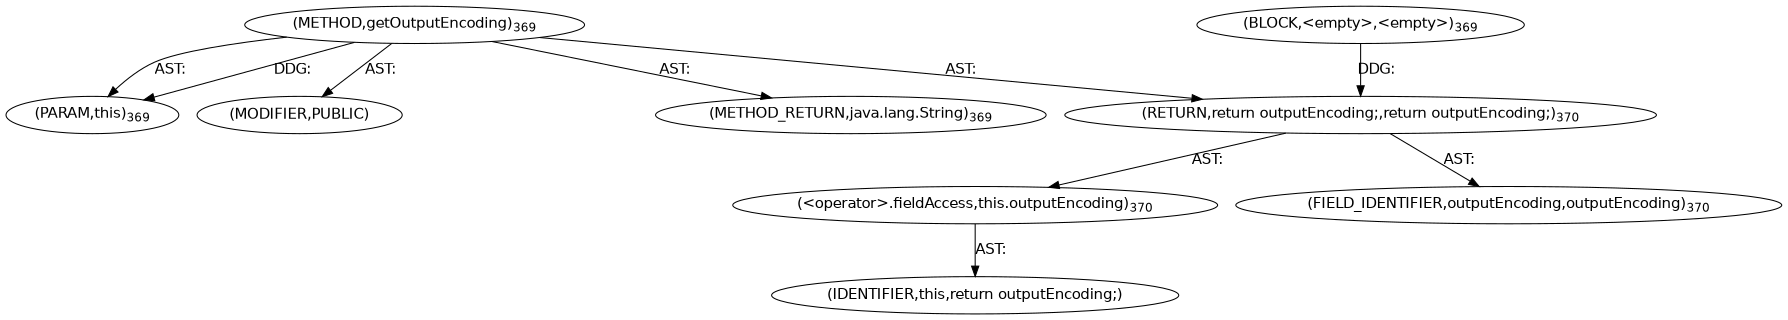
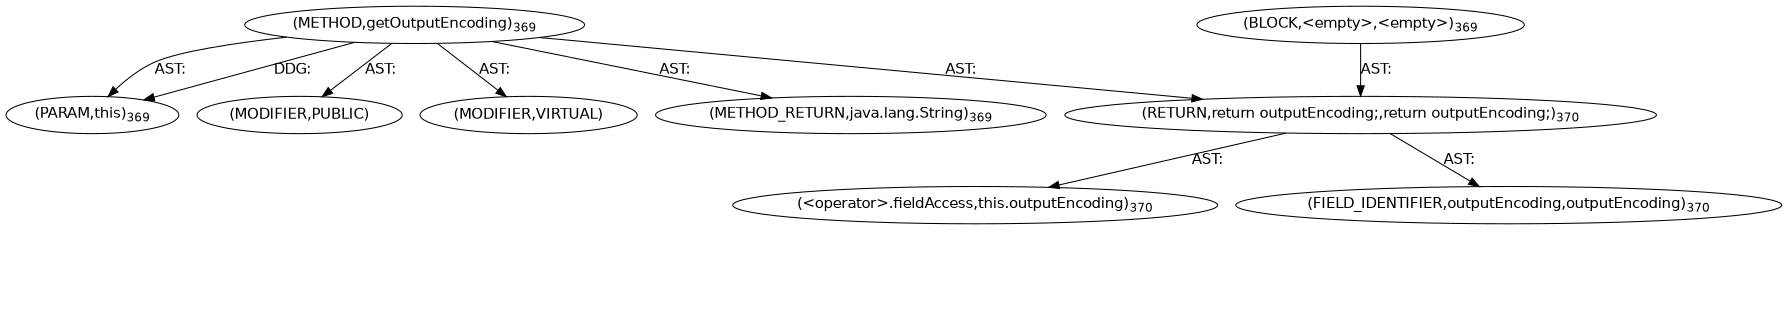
edge "(BLOCK,<empty>,<empty>)" -> "(RETURN,return outputEncoding;,return outputEncoding;)": label "DDG: " -> "AST: "
node "(MODIFIER,VIRTUAL)": added
node "(IDENTIFIER,this,return outputEncoding;)": removed
